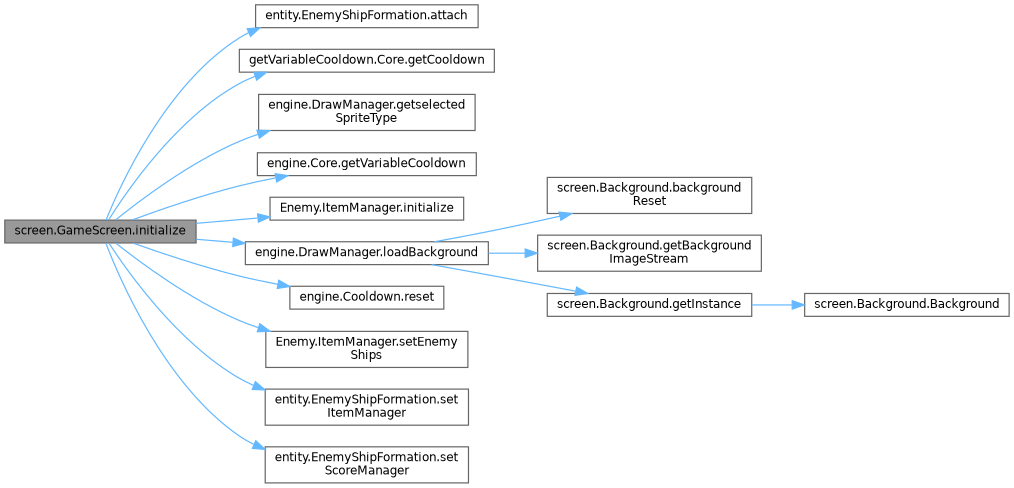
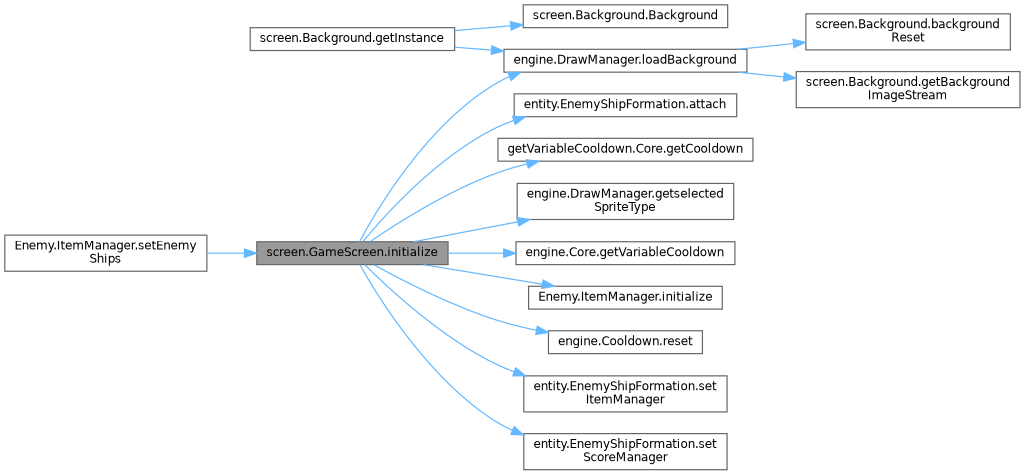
edge "engine.DrawManager.loadBackground" -> "screen.Background.getInstance": reversed
edge "screen.GameScreen.initialize" -> "Enemy.ItemManager.setEnemy Ships": reversed
